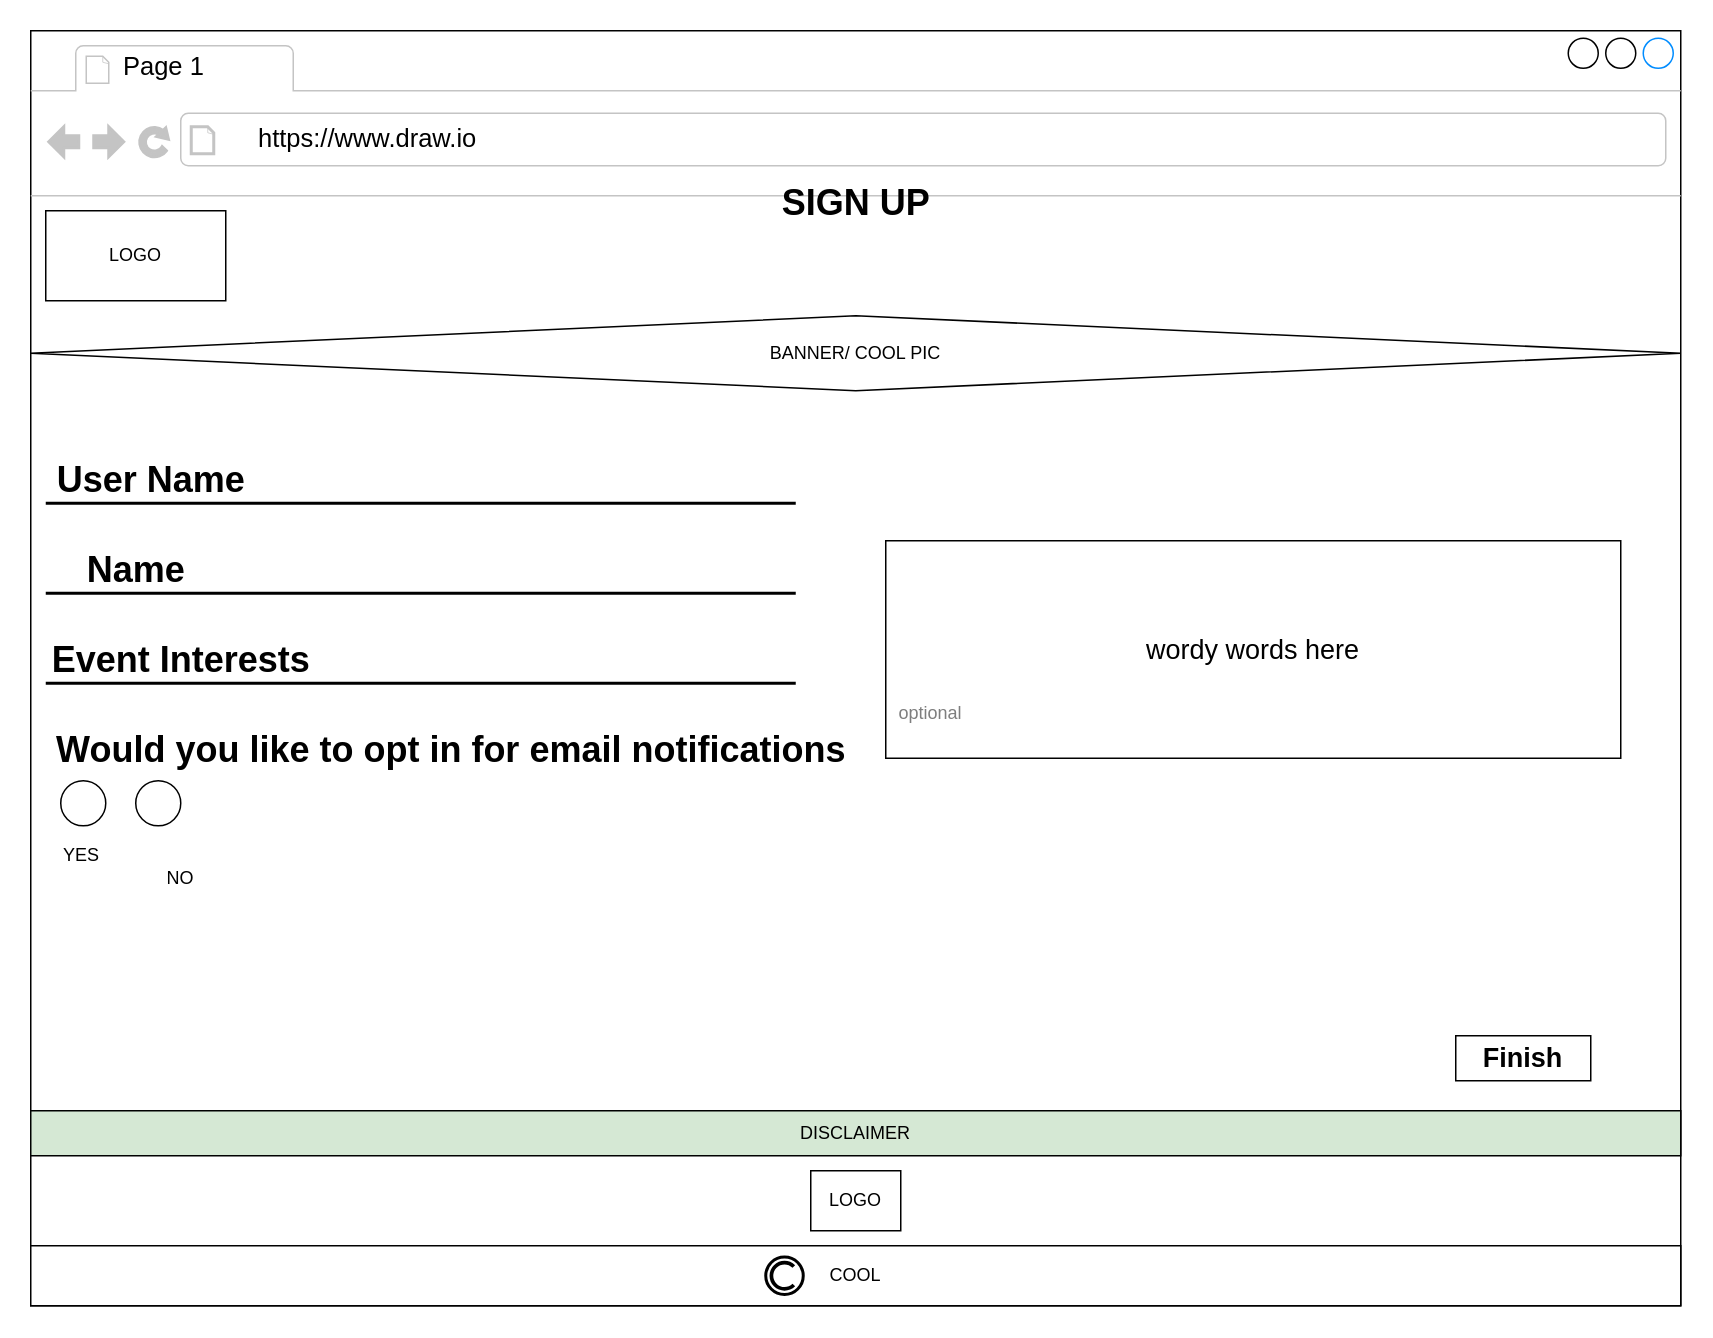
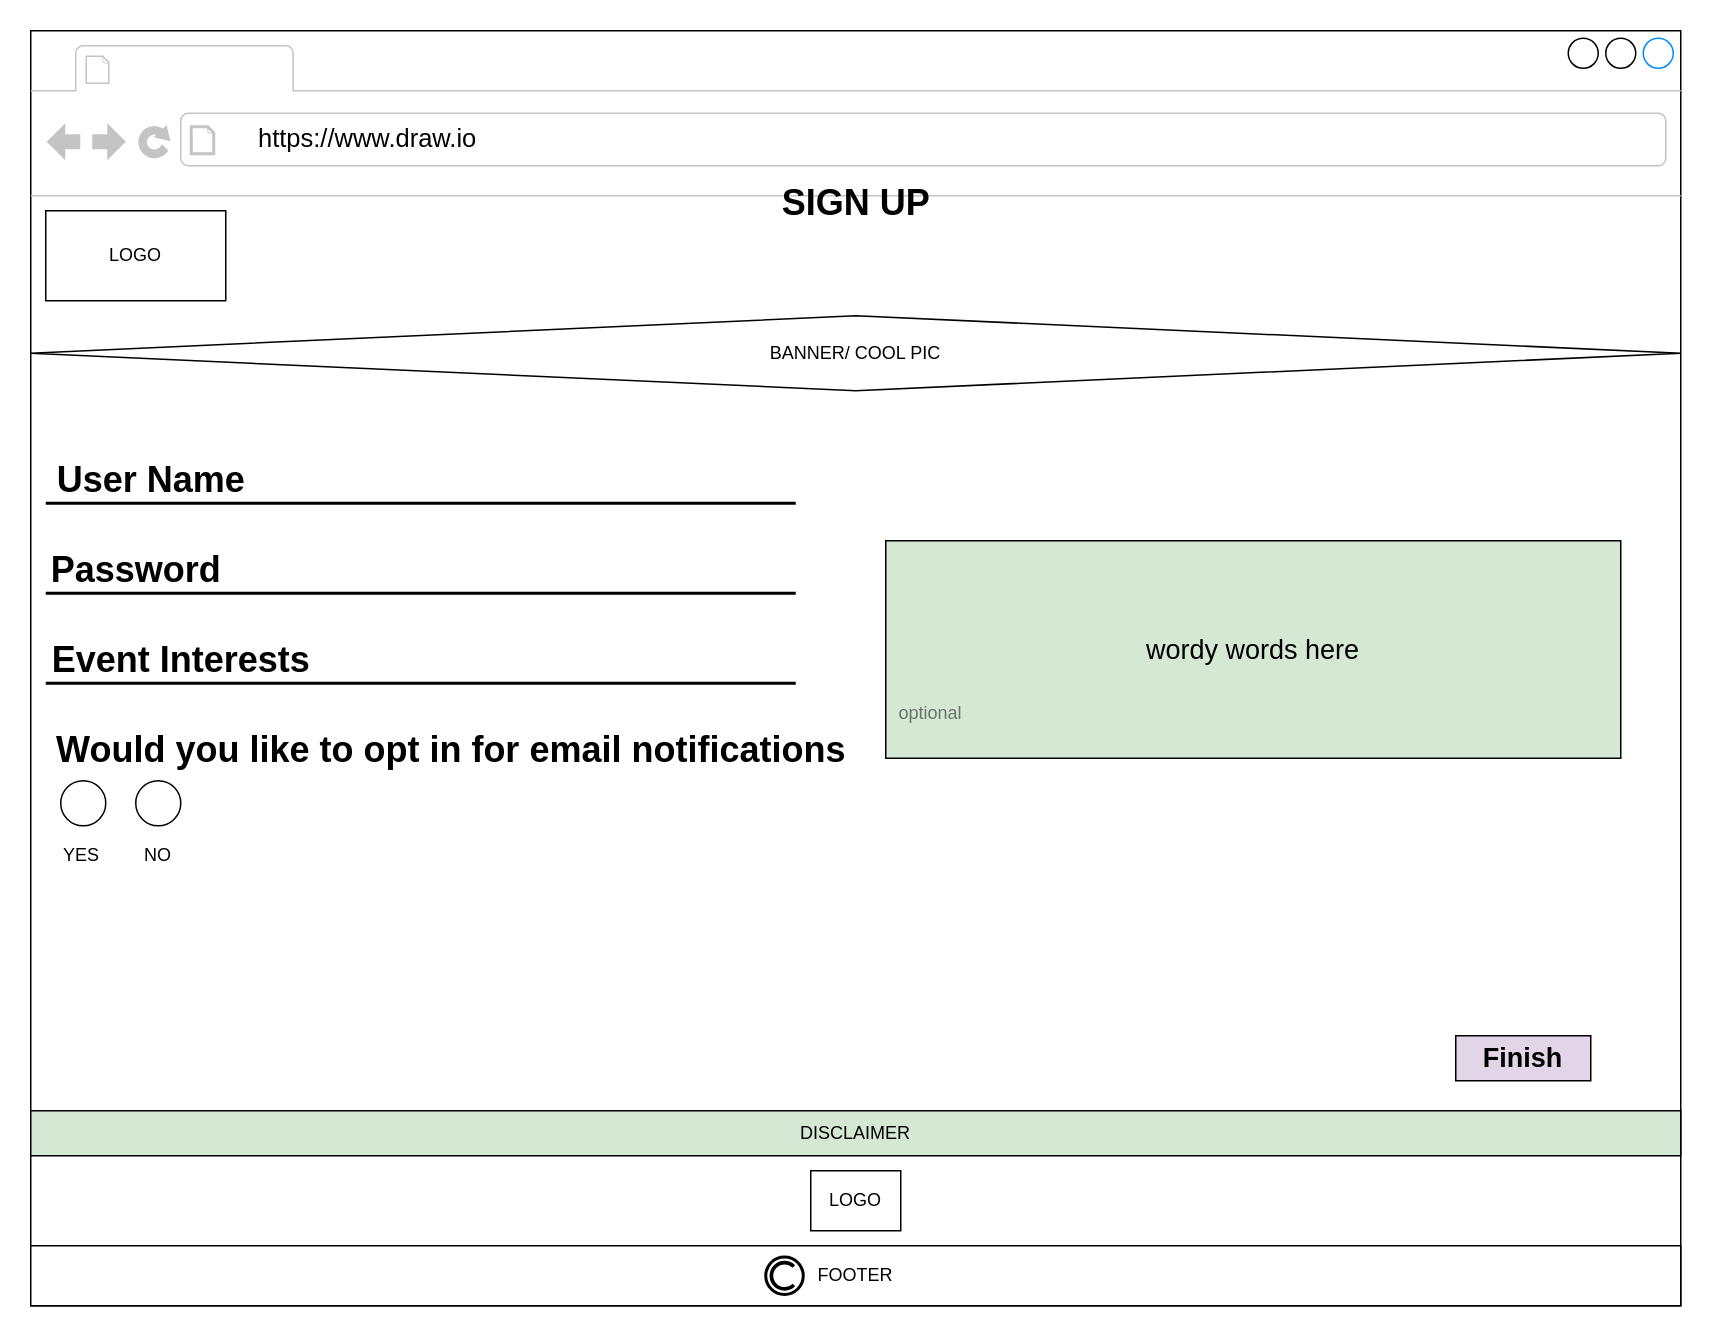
node "Page 1": removed
node "Name": label "Name" -> "Password"
node "wordy words here": fillcolor #ffffff -> #d5e8d4
node "NO": moved (181, 878) -> (158, 856)
node "Finish": fillcolor #ffffff -> #e1d5e7
node "COOL": label "COOL" -> "FOOTER"
